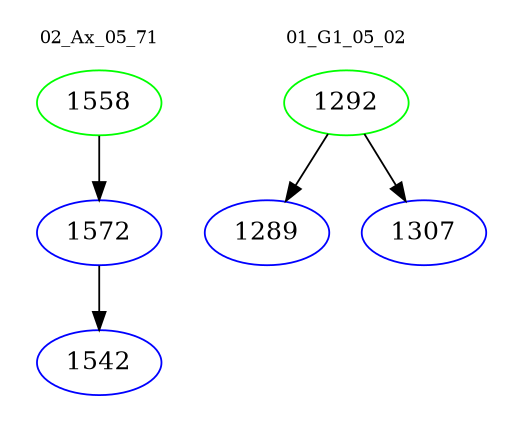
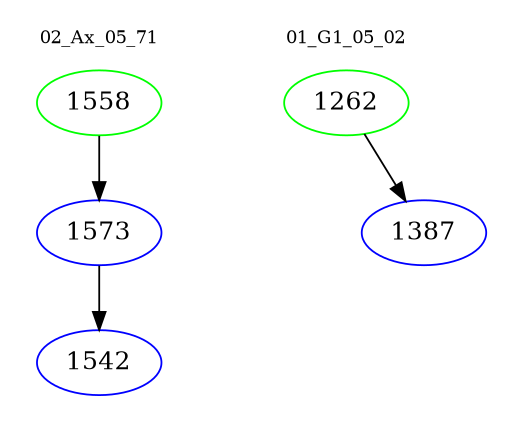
node "1292": label "1292" -> "1262"
node "1572": label "1572" -> "1573"
node "1289": removed
node "1307": label "1307" -> "1387"
